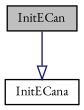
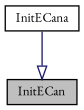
edge "InitECan" -> "InitECana": reversed
